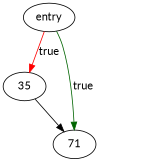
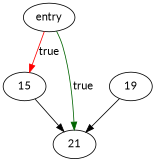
node "35": label "35" -> "15"
node "19": added
node "71": label "71" -> "21"
